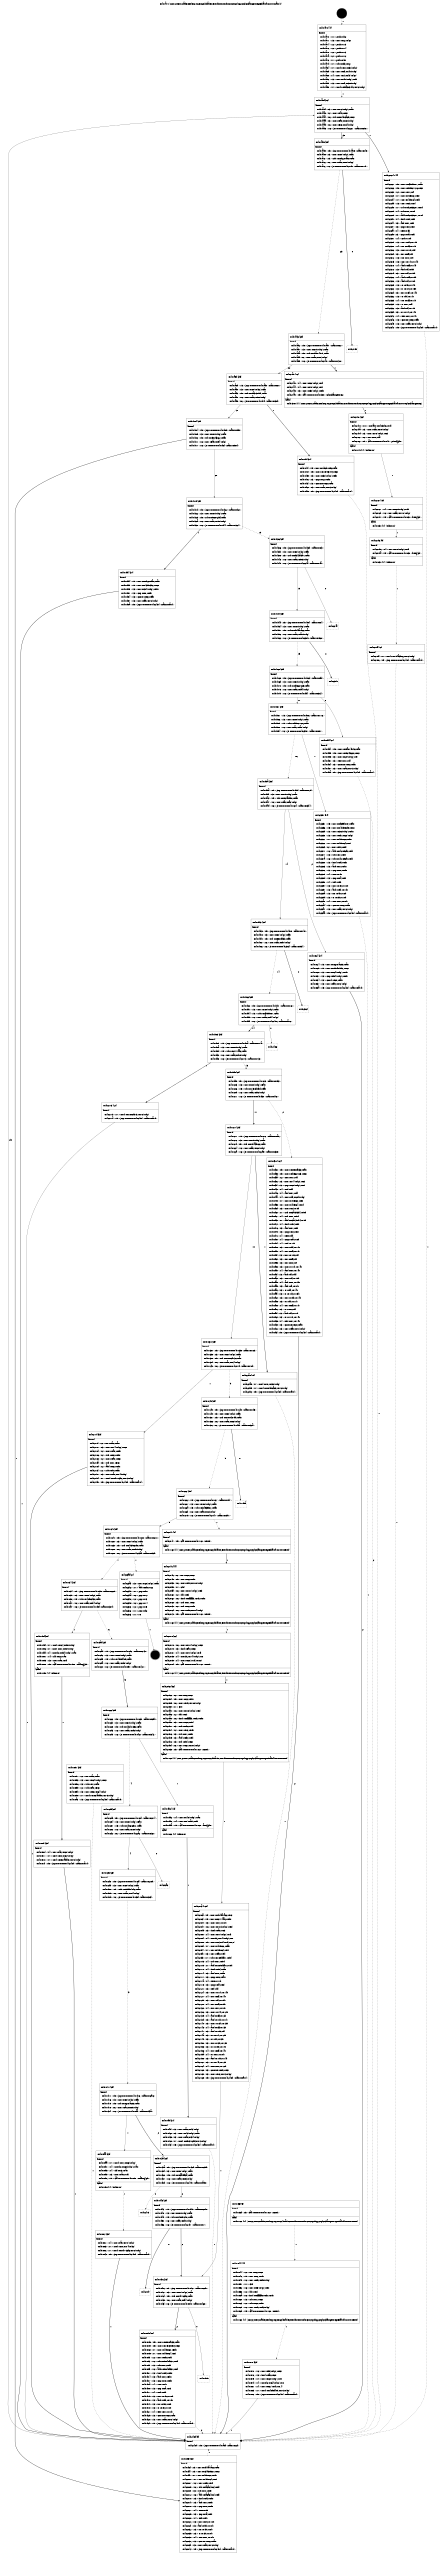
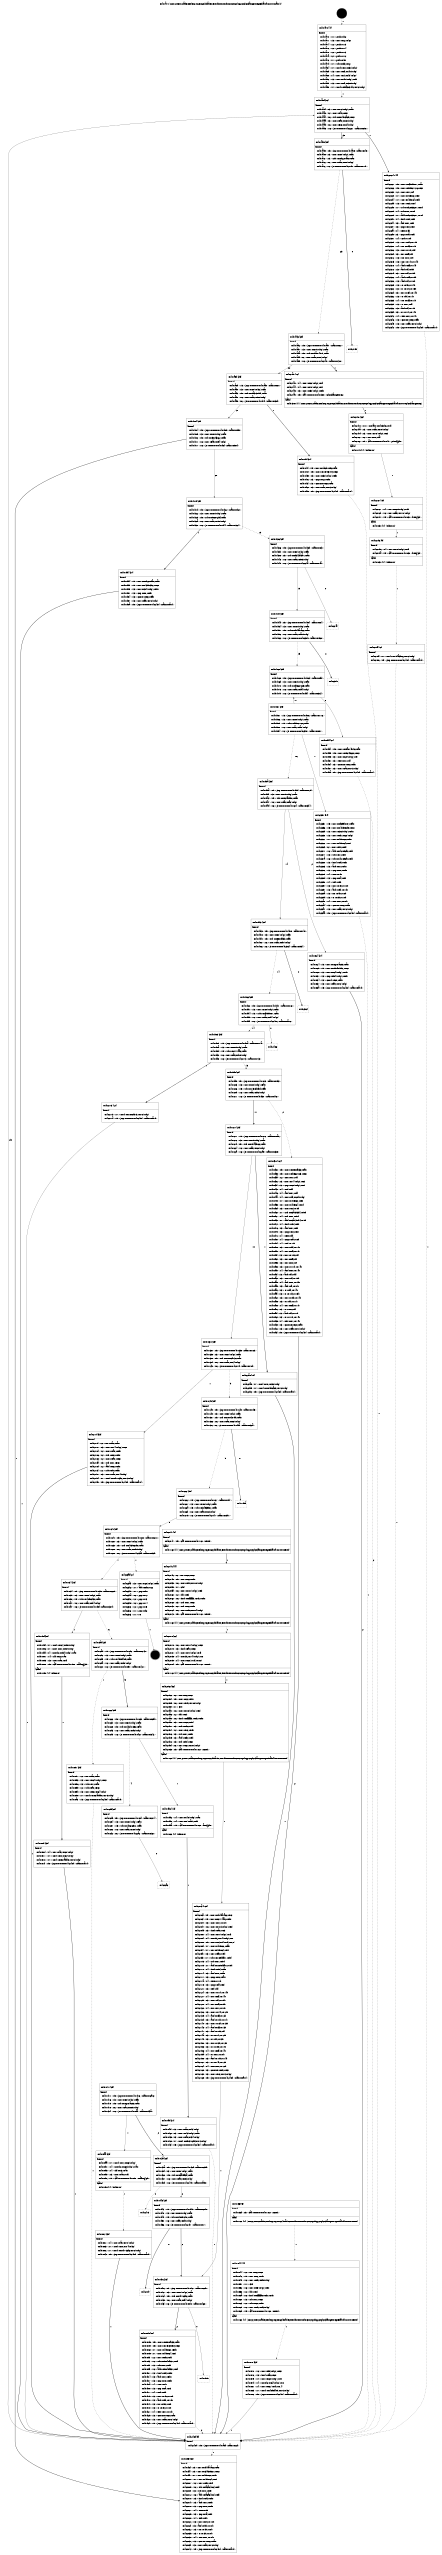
edge "0x401b68 [25]" -> "0x401b81 [25]": reversed
edge "0x401bcc [25]" -> "0x401be5 [25]": style bold -> dashed
edge "0x401c62 [25]" -> "0x402047 [5]": removed, label "1"
edge "0x401cad [25]" -> "0x401e91 [25]": added, label "1"
node "0x401cf8 [25]": removed
edge "0x4022ae [19]" -> "0x40248d [5]": style dashed -> bold
edge "0x401fef [88]" -> "0x40248d [5]": reversed
